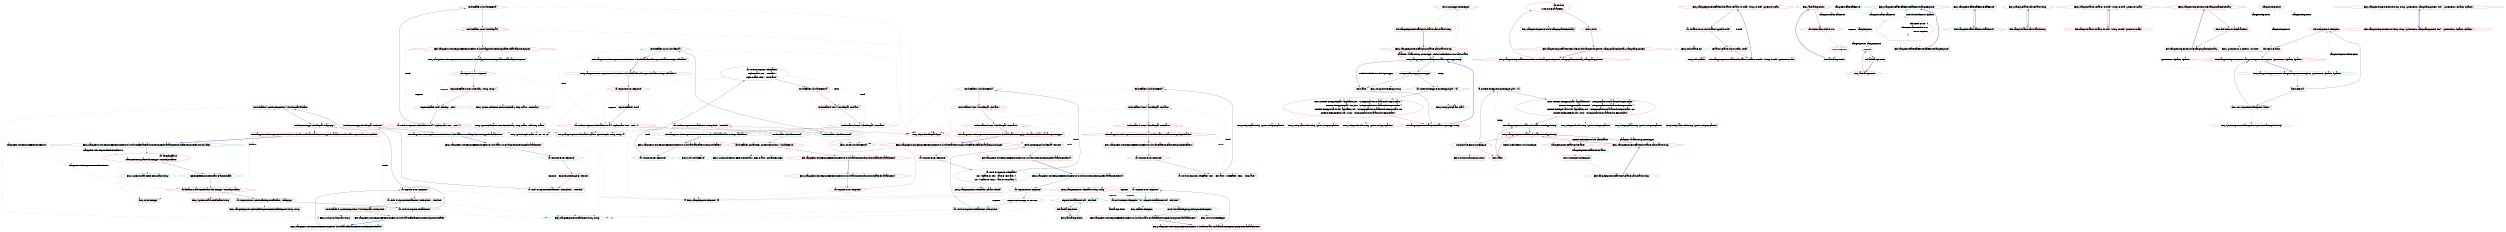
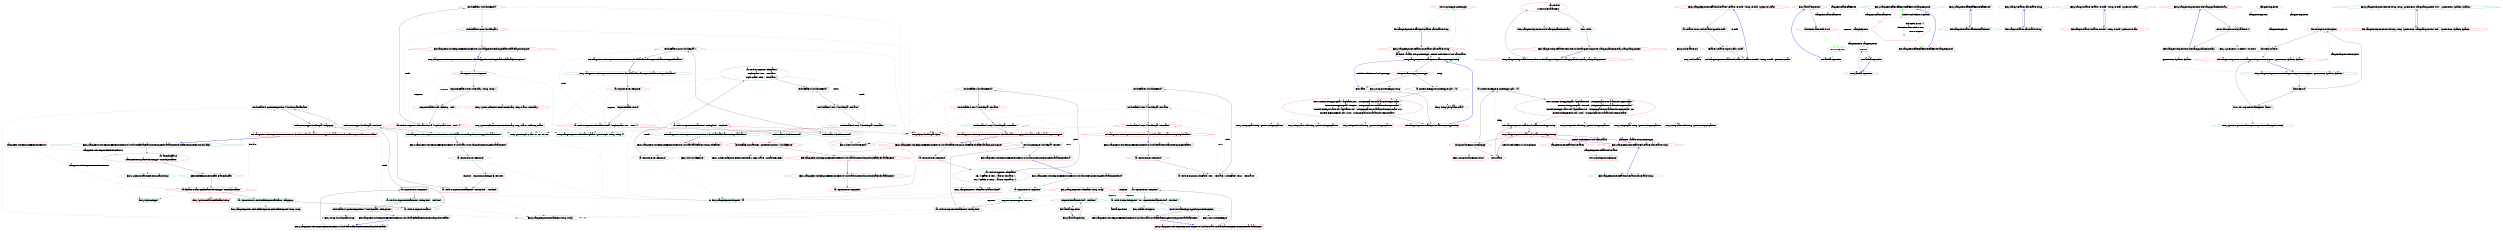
node "var result = response.AsAttachment()": label "var result = response.AsAttachment()" -> "var result = response.Location()"
